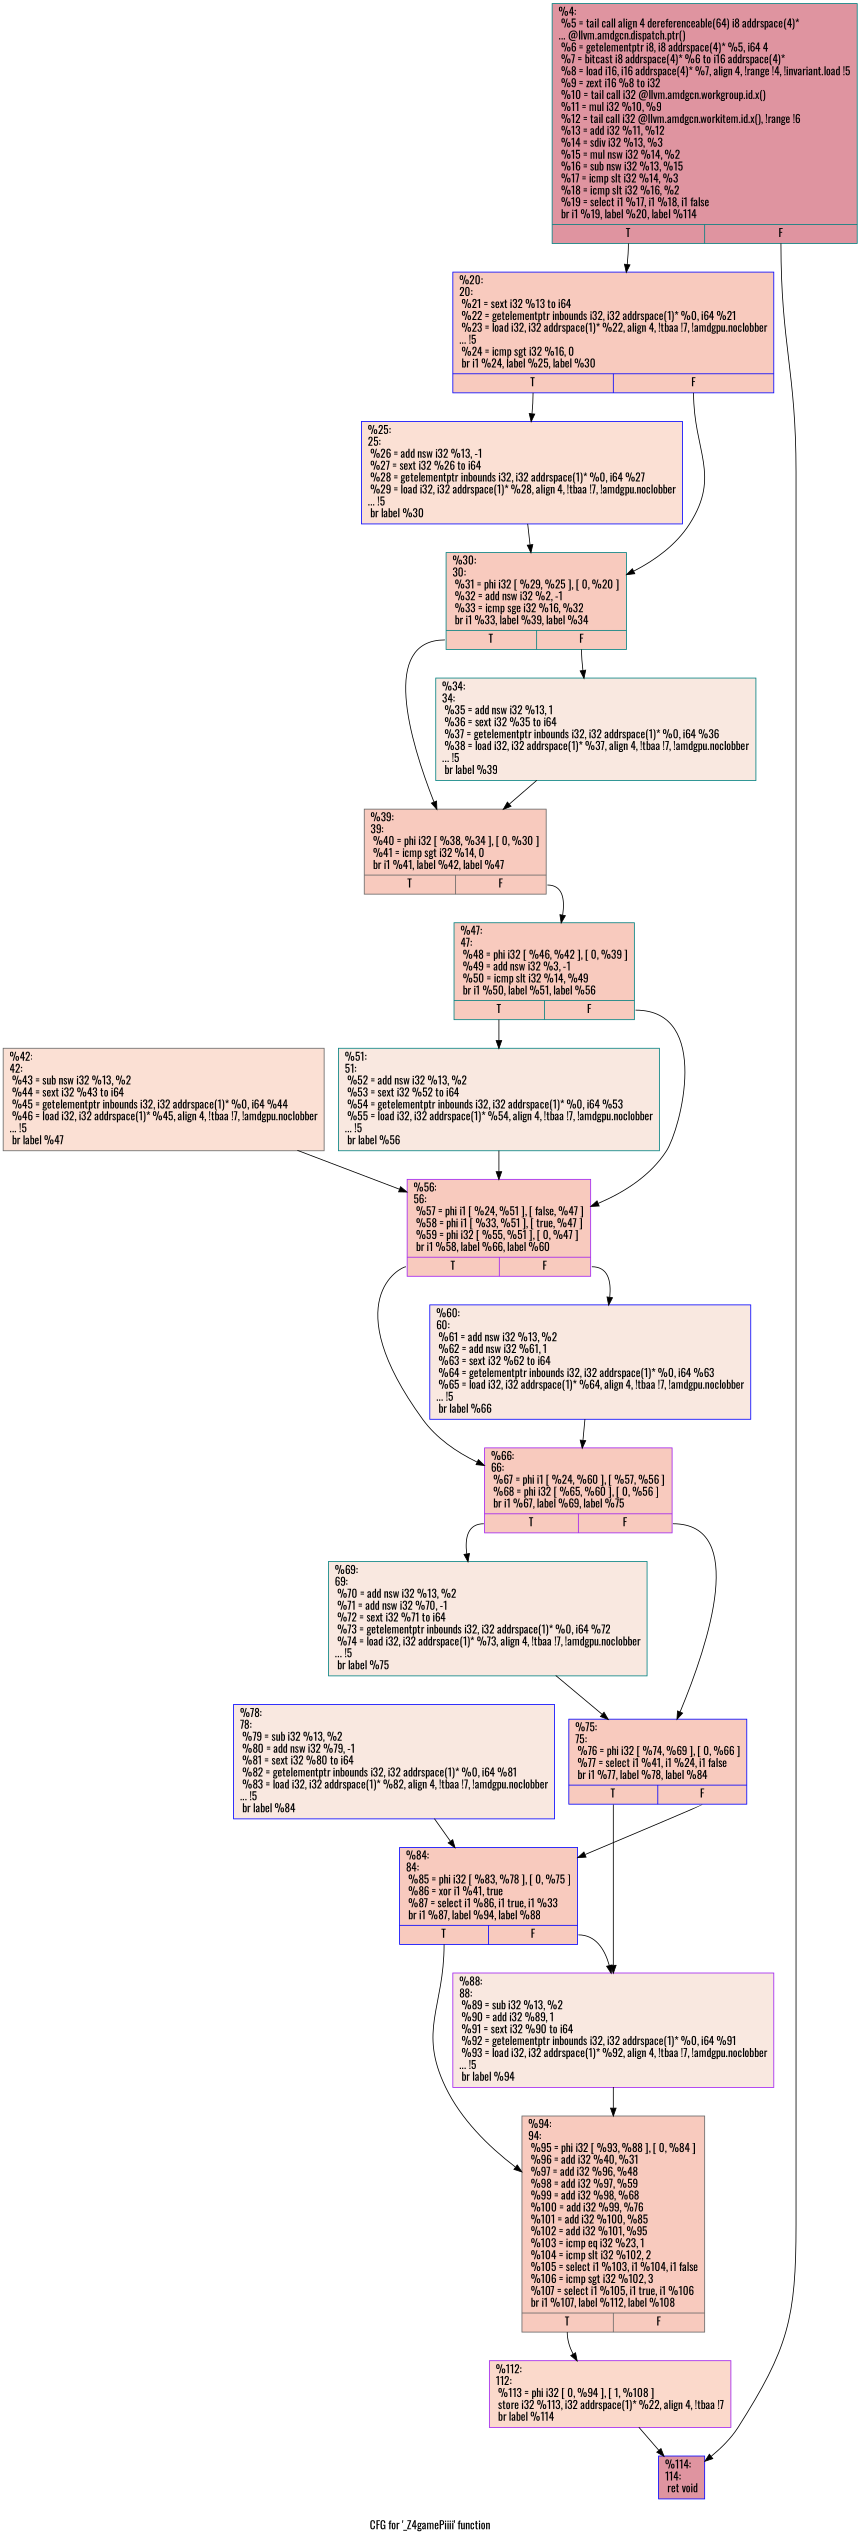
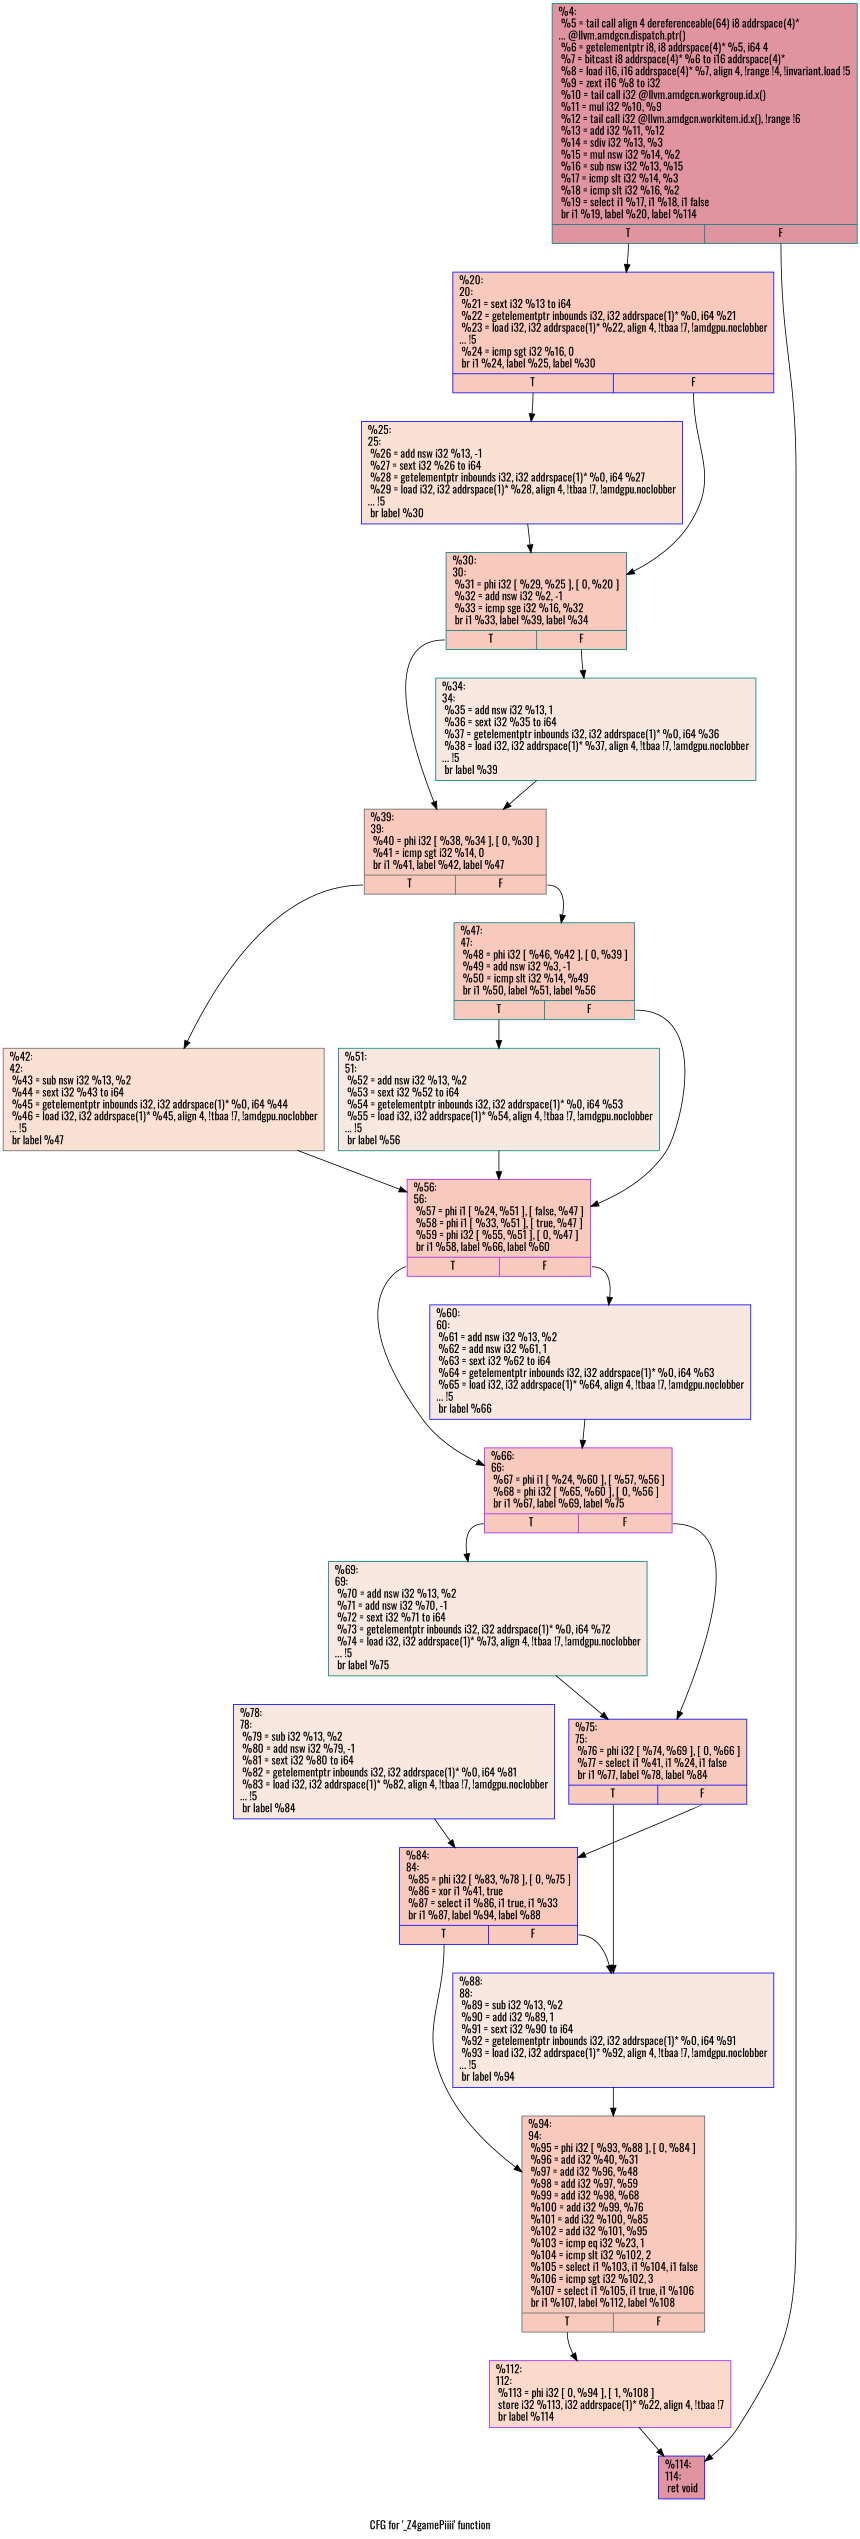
edge "%39:" -> "%42:": added
node "%88:": color purple -> blue
